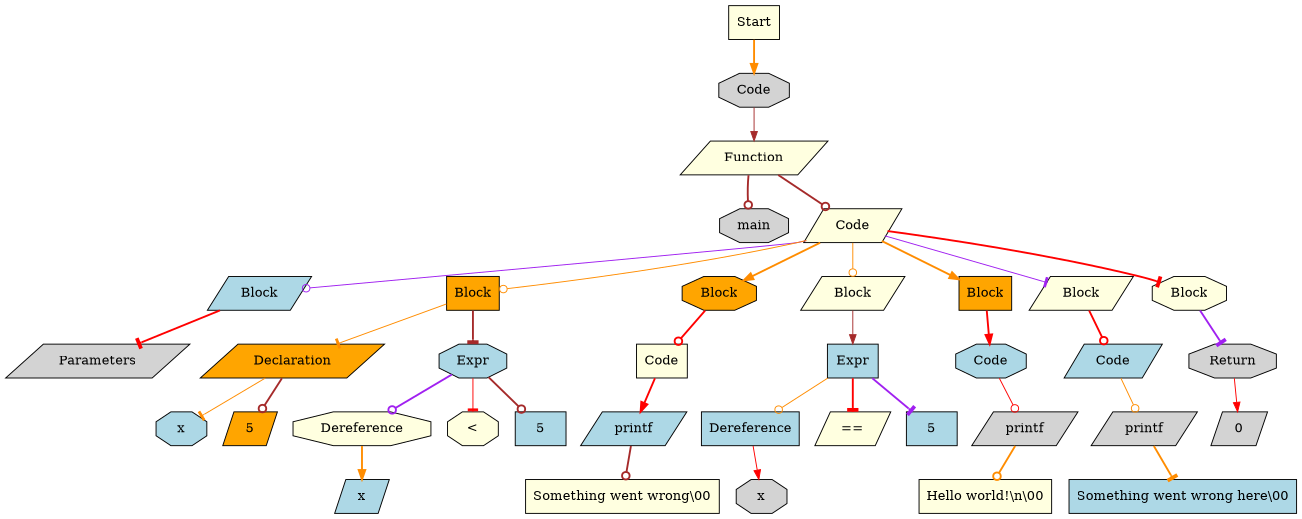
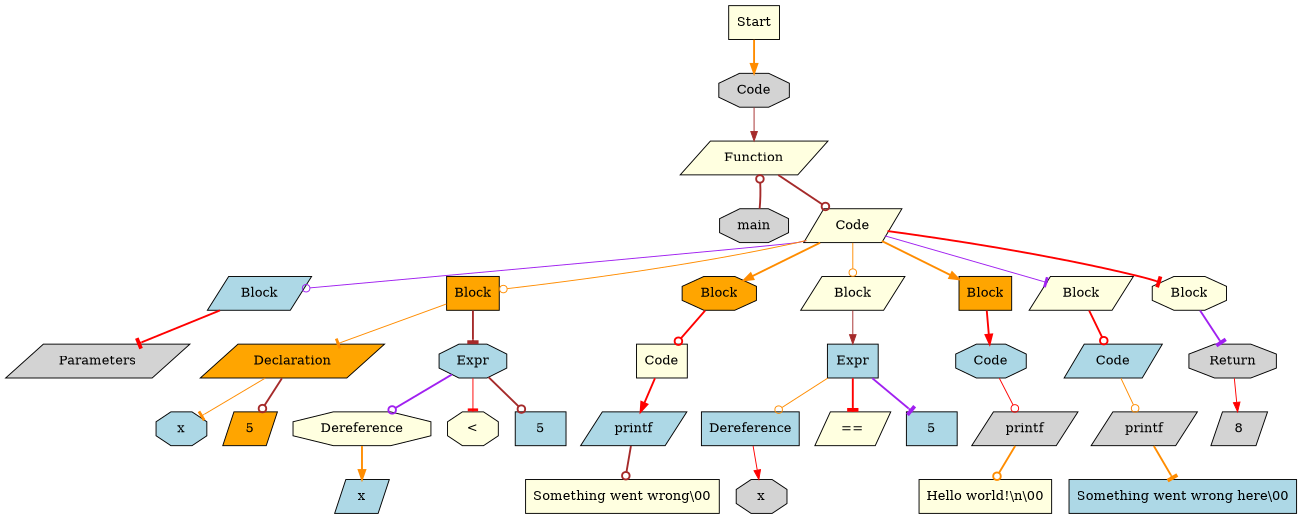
edge "Function" -> "main": reversed
node "0": label "0" -> "8"
